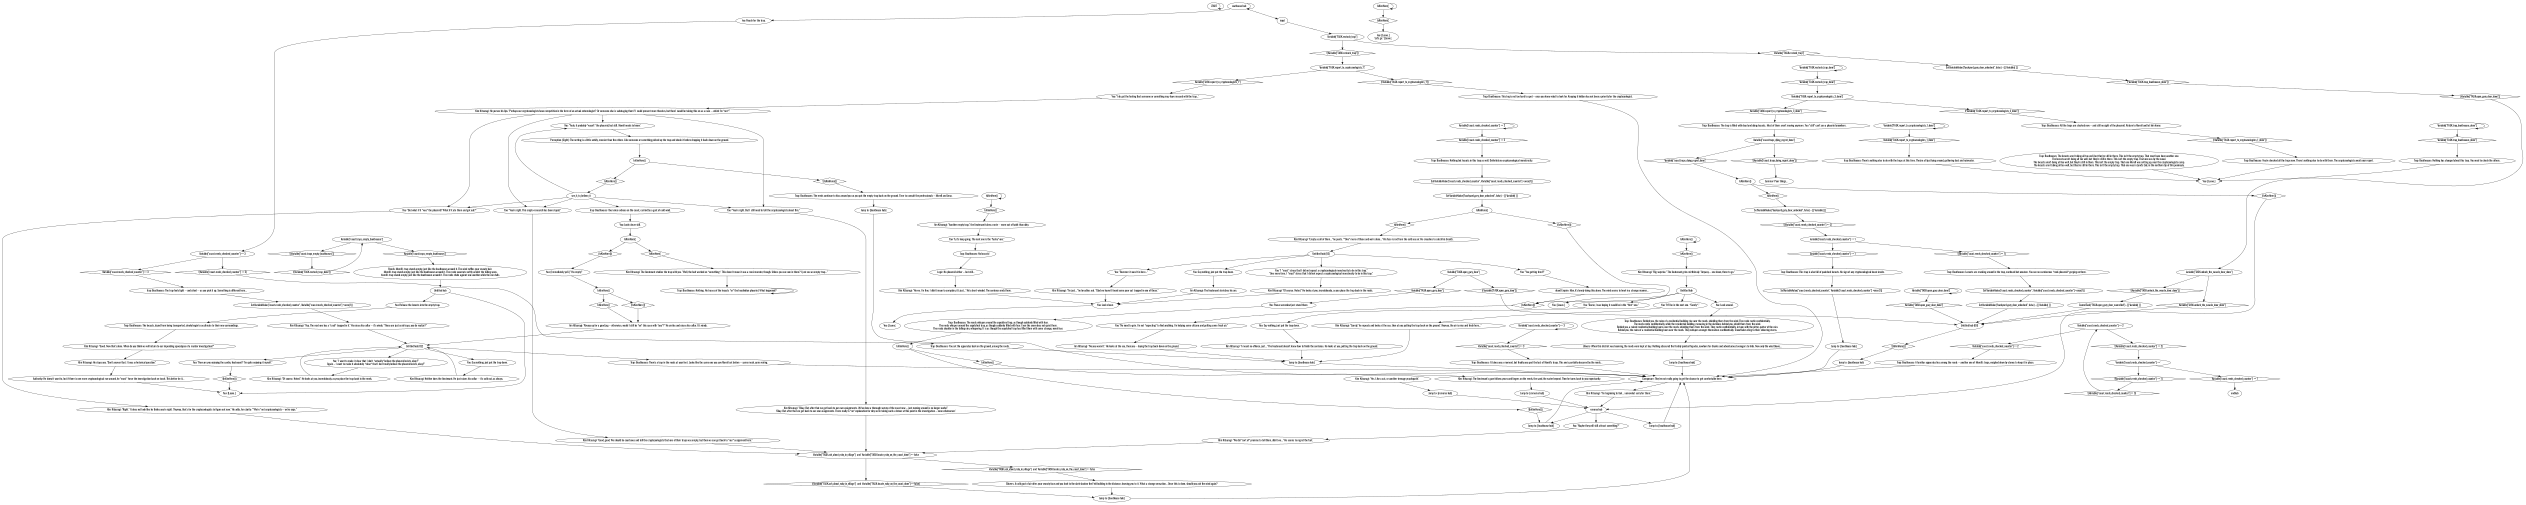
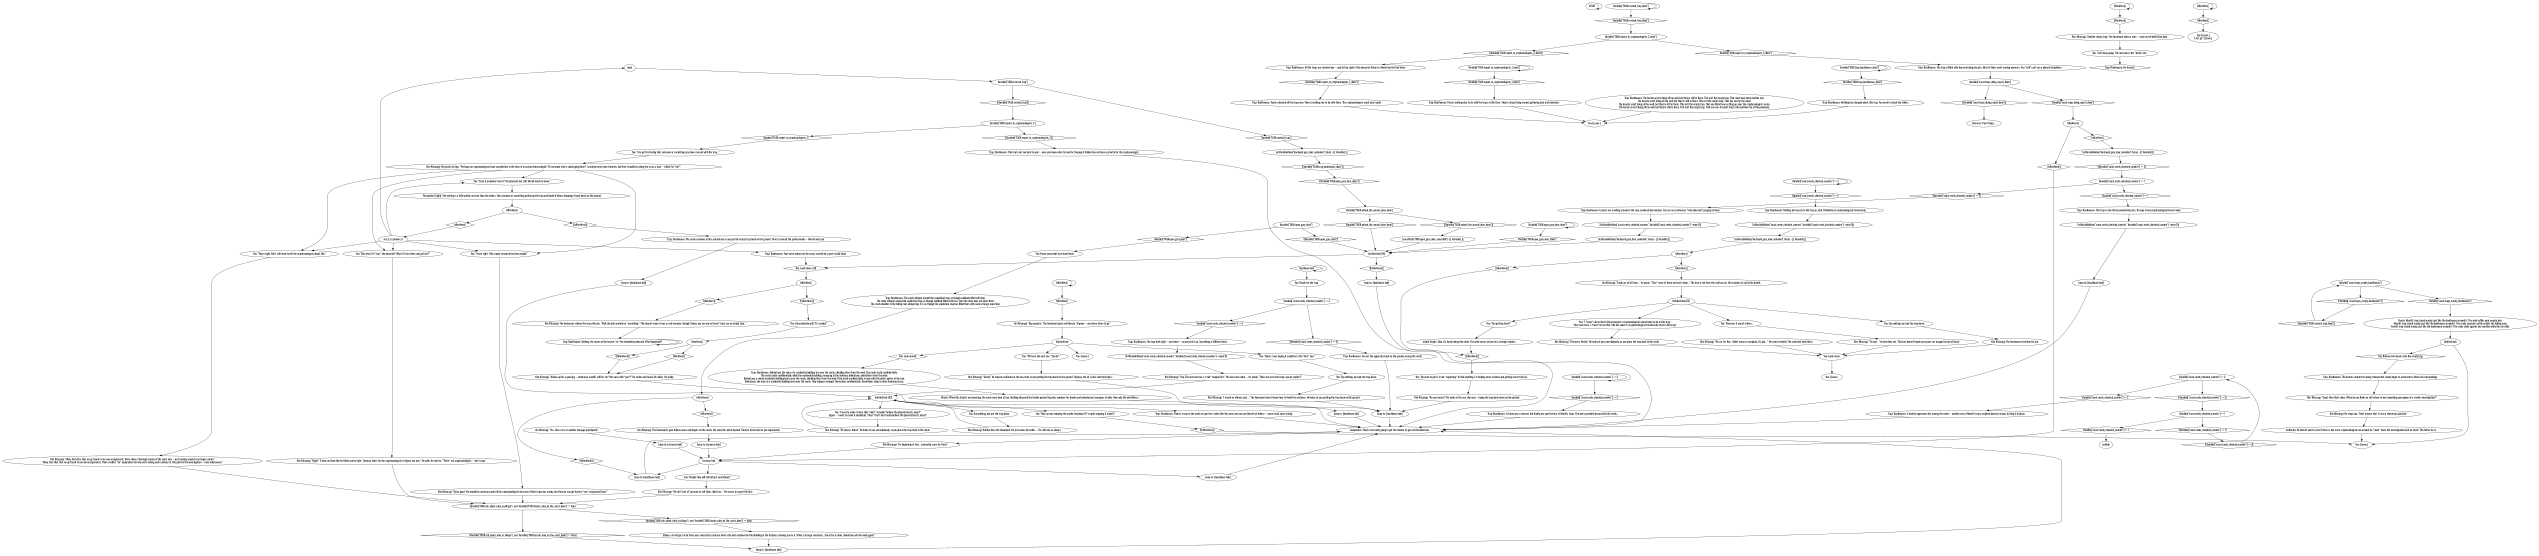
node "boathouse hub": shape ellipse -> diamond
edge "boathouse hub" -> "input": now "see_it_to_believe_it" -> "input"
node "You: Look closer still.": shape ellipse -> diamond
node "Trap: Boathouses: No locusts!": shape ellipse -> diamond
edge "Untitled hub (08)" -> "You: Look closer still.": added
node "Logic: No phasmid either -- but still...": removed
node "You: Release the locusts into the empty trap.": shape ellipse -> diamond
node "You: Look around.": shape ellipse -> diamond
